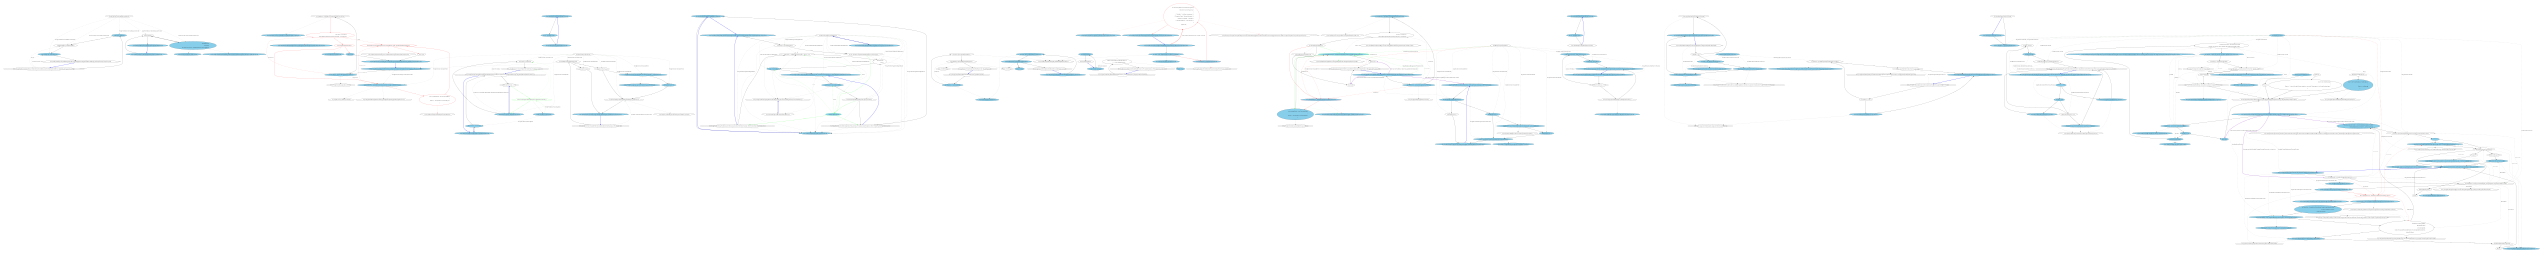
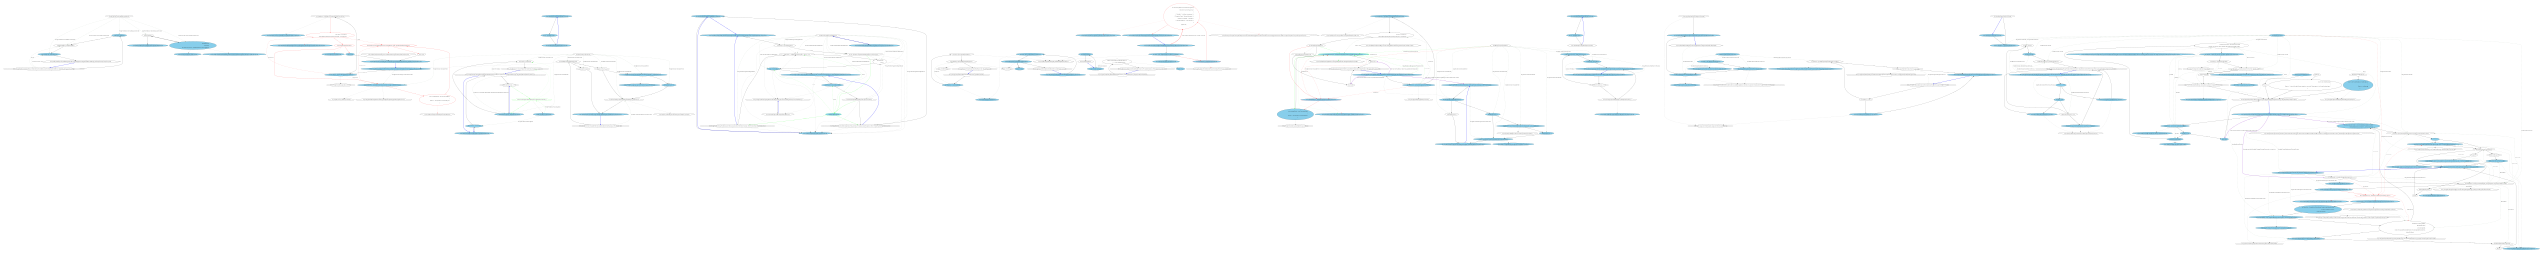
node "Entry HangFire.Web.CombinedResourceHandler.WriteResponse()": removed
node "storage == null": removed
